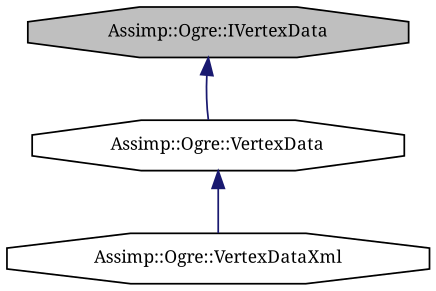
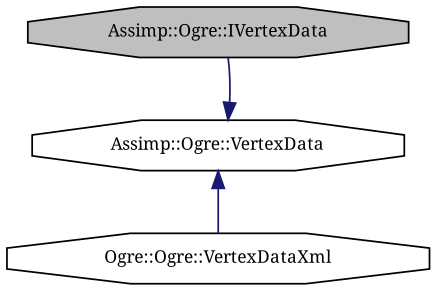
edge "Assimp::Ogre::VertexData" -> "Assimp::Ogre::IVertexData": reversed
node "Assimp::Ogre::VertexDataXml": label "Assimp::Ogre::VertexDataXml" -> "Ogre::Ogre::VertexDataXml"
